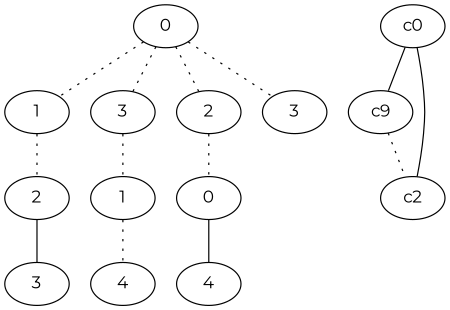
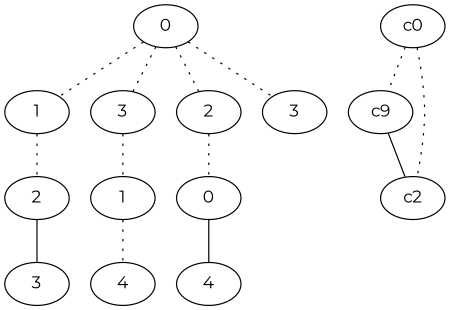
edge "c0" -- "c9": style solid -> dotted
edge "c0" -- "c2": style solid -> dotted
edge "c9" -- "c2": style dotted -> solid
